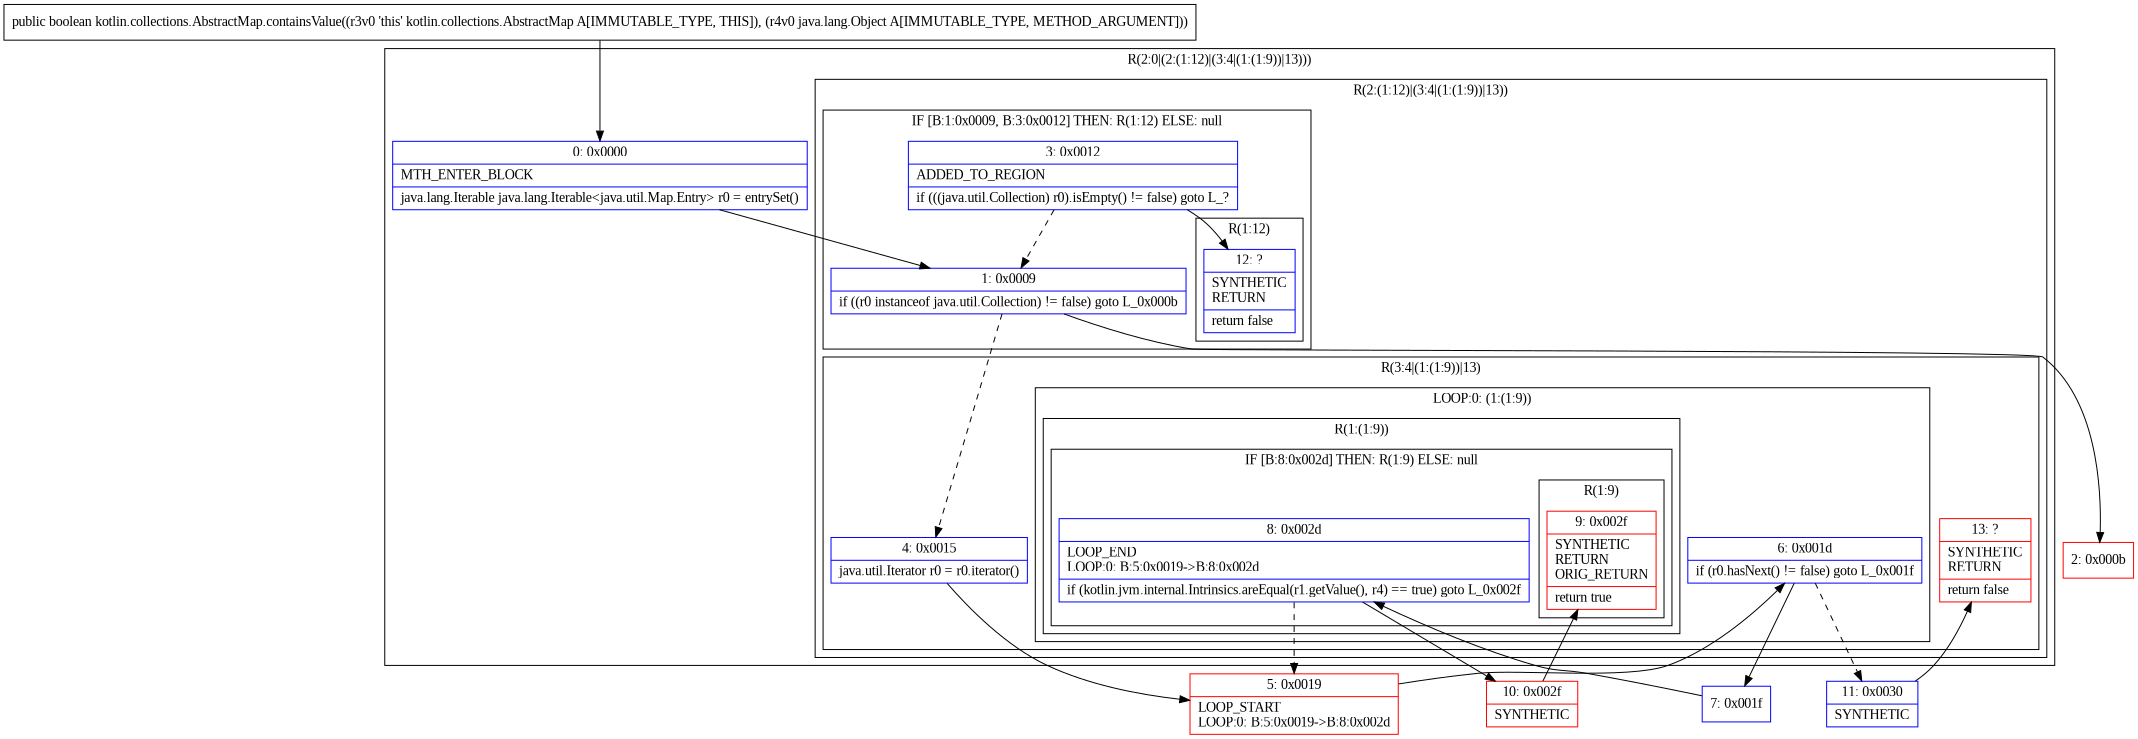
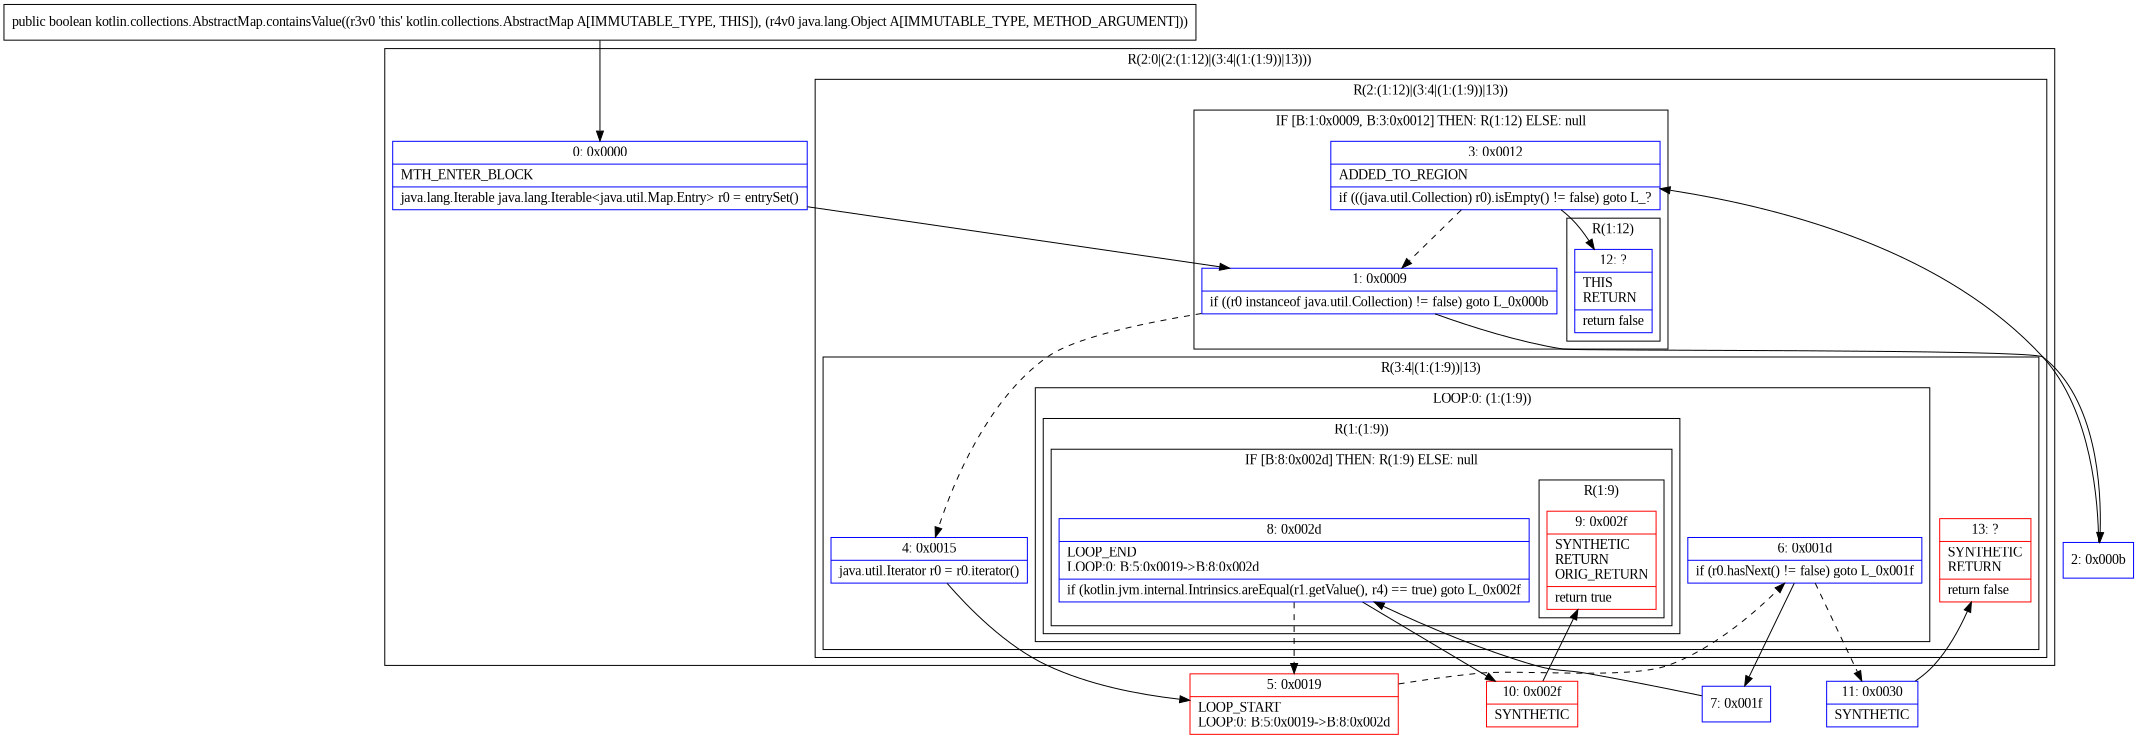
node "12: ?": text "SYNTHETIC" -> "THIS"
edge "2: 0x000b" -> "3: 0x0012": added
node "2: 0x000b": color red -> blue
edge "5: 0x0019" -> "6: 0x001d": style solid -> dashed
